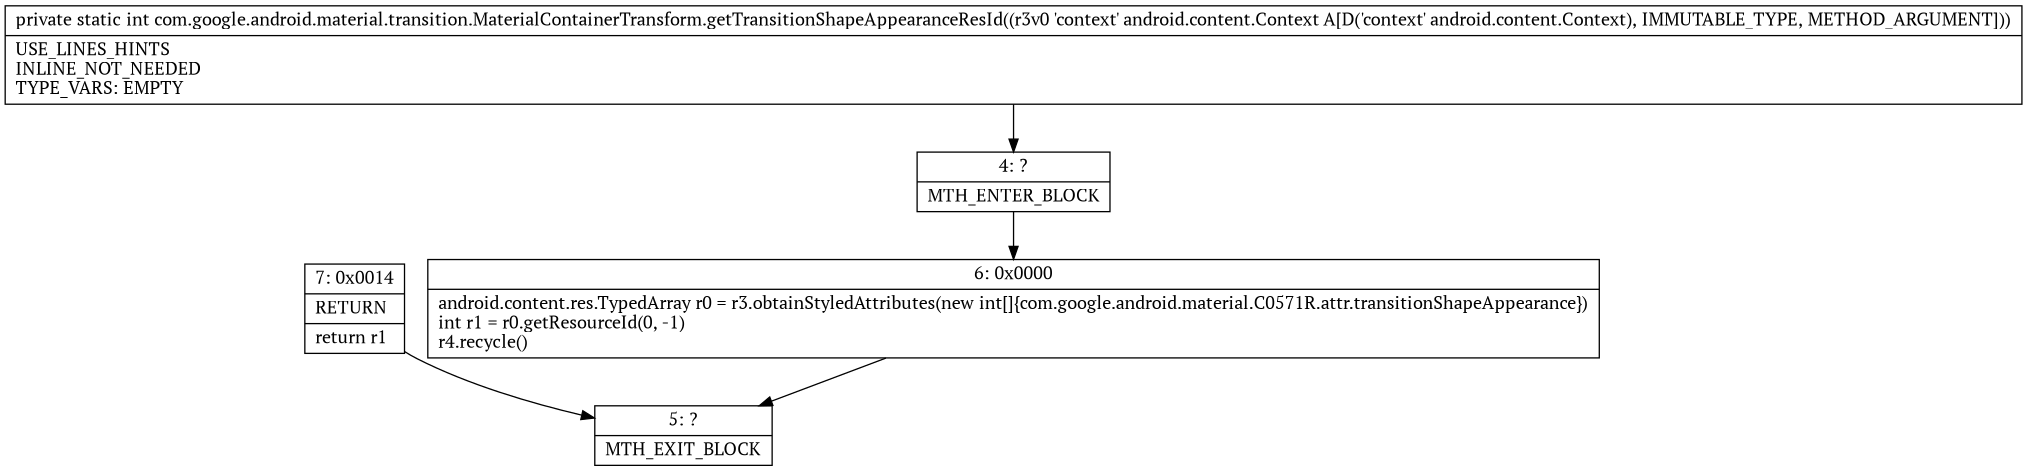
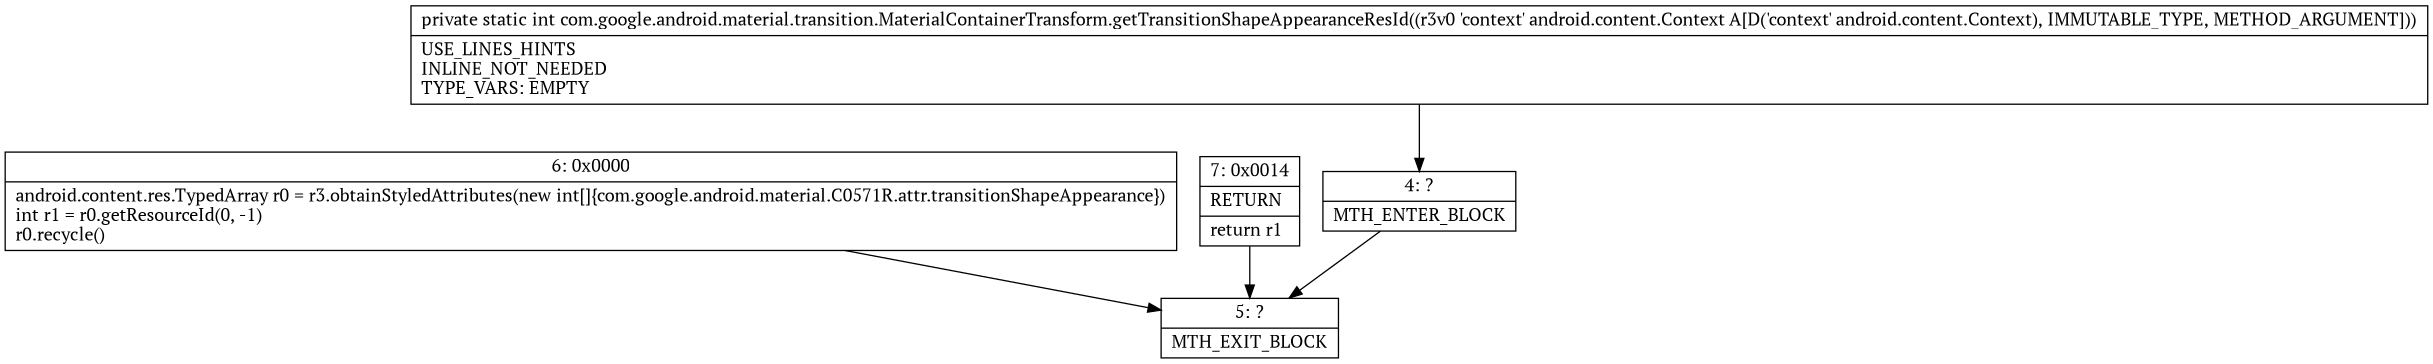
edge "4: ?" -> "6: 0x0000": now "4: ?" -> "5: ?"
node "6: 0x0000": text "r4.recycle()" -> "r0.recycle()"
